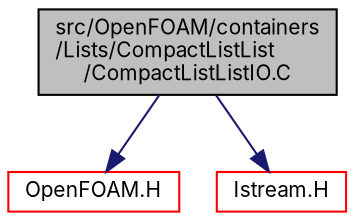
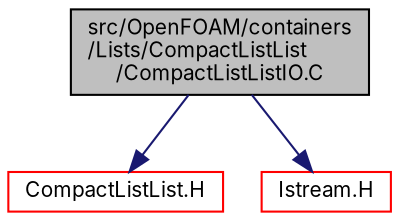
node "OpenFOAM.H": label "OpenFOAM.H" -> "CompactListList.H"
